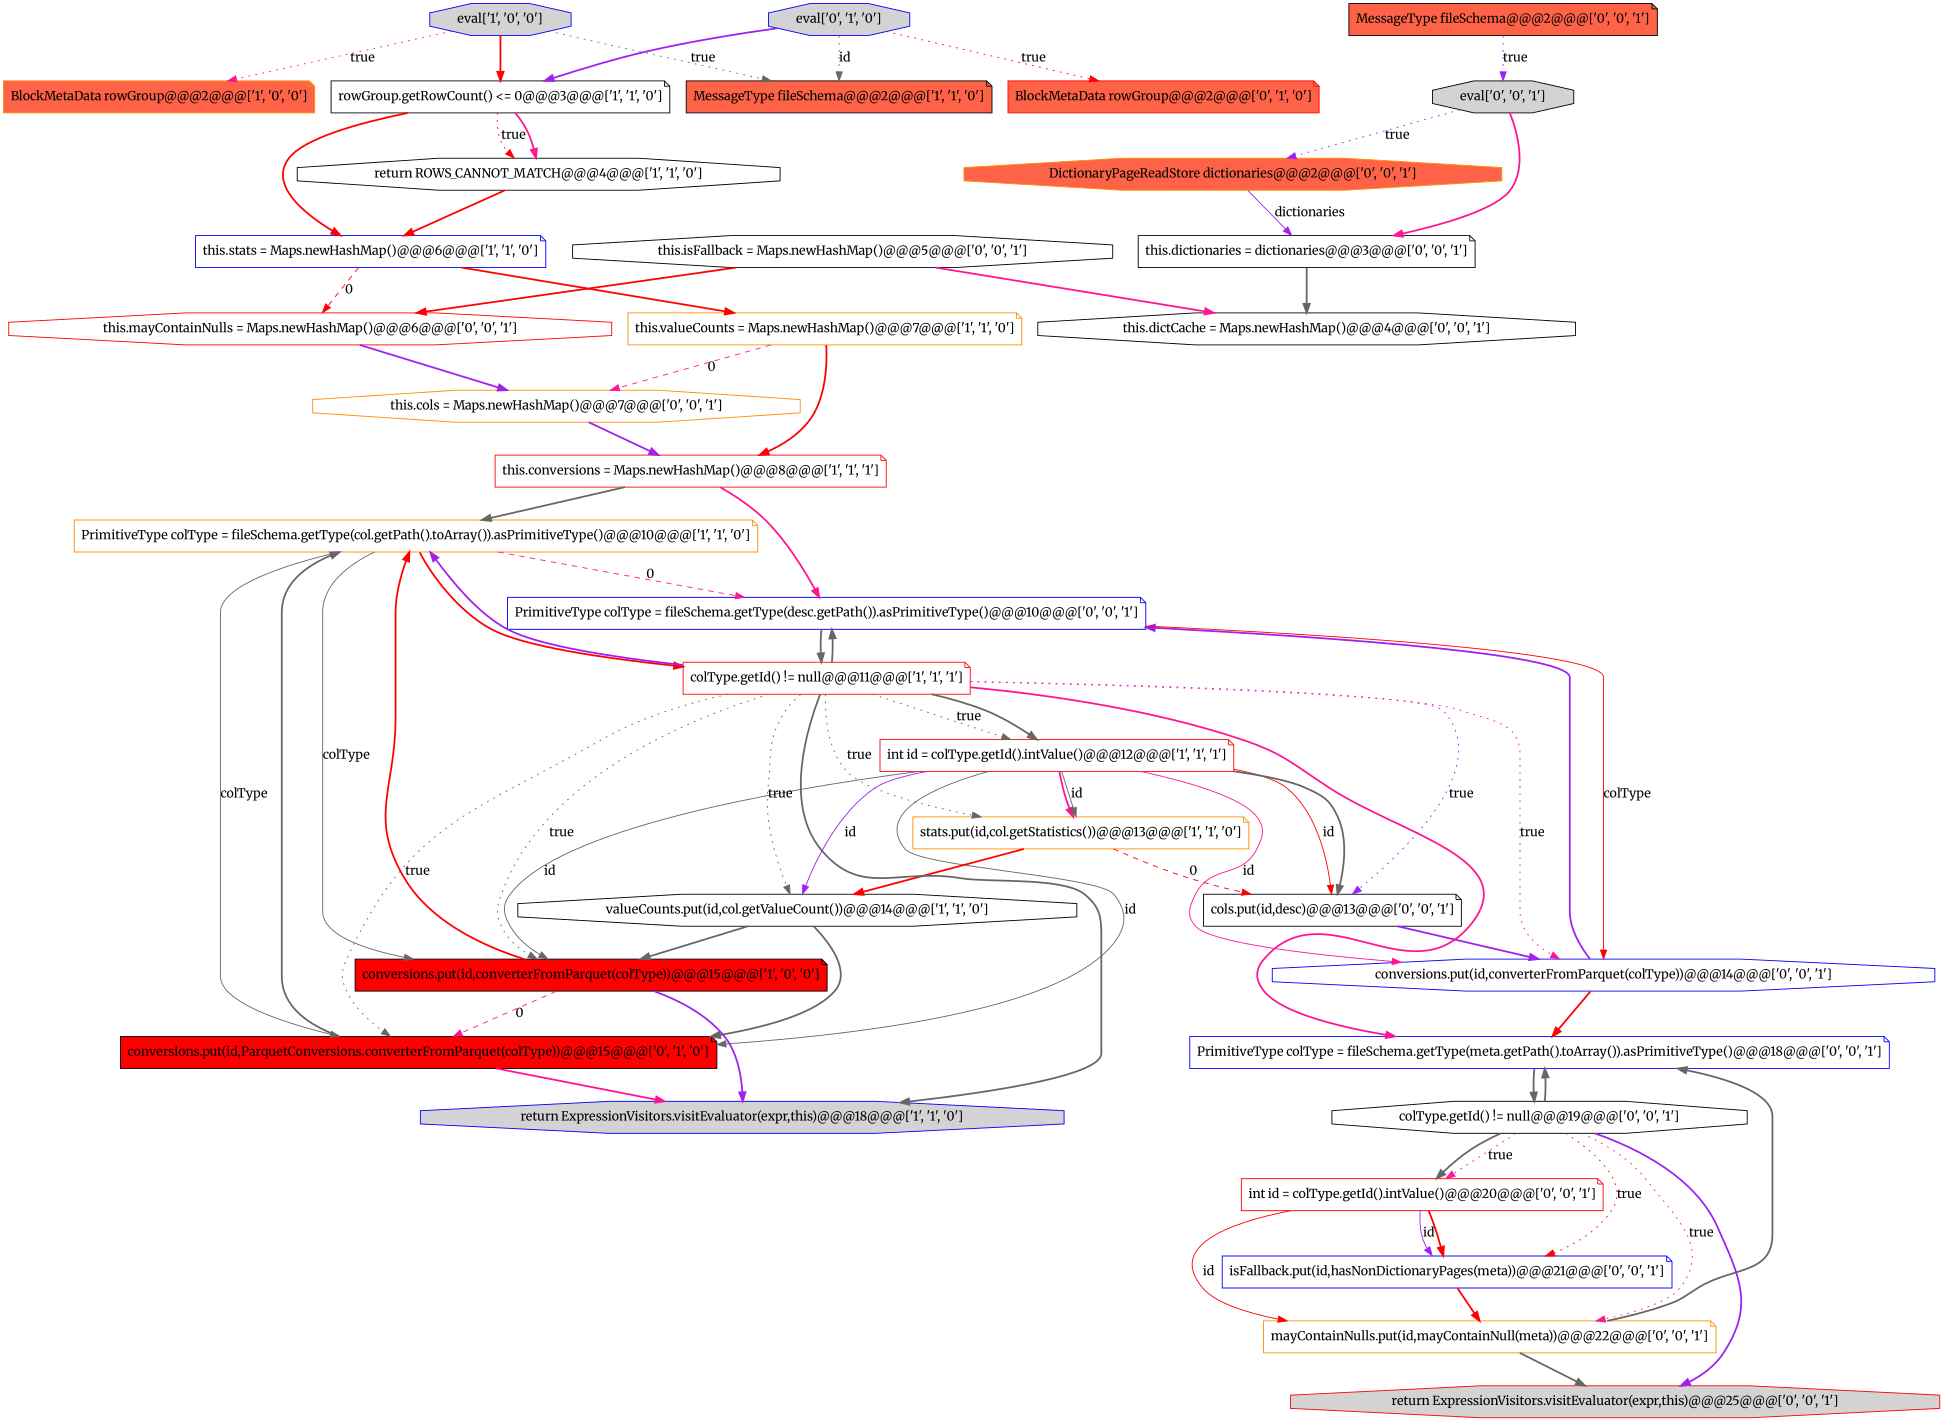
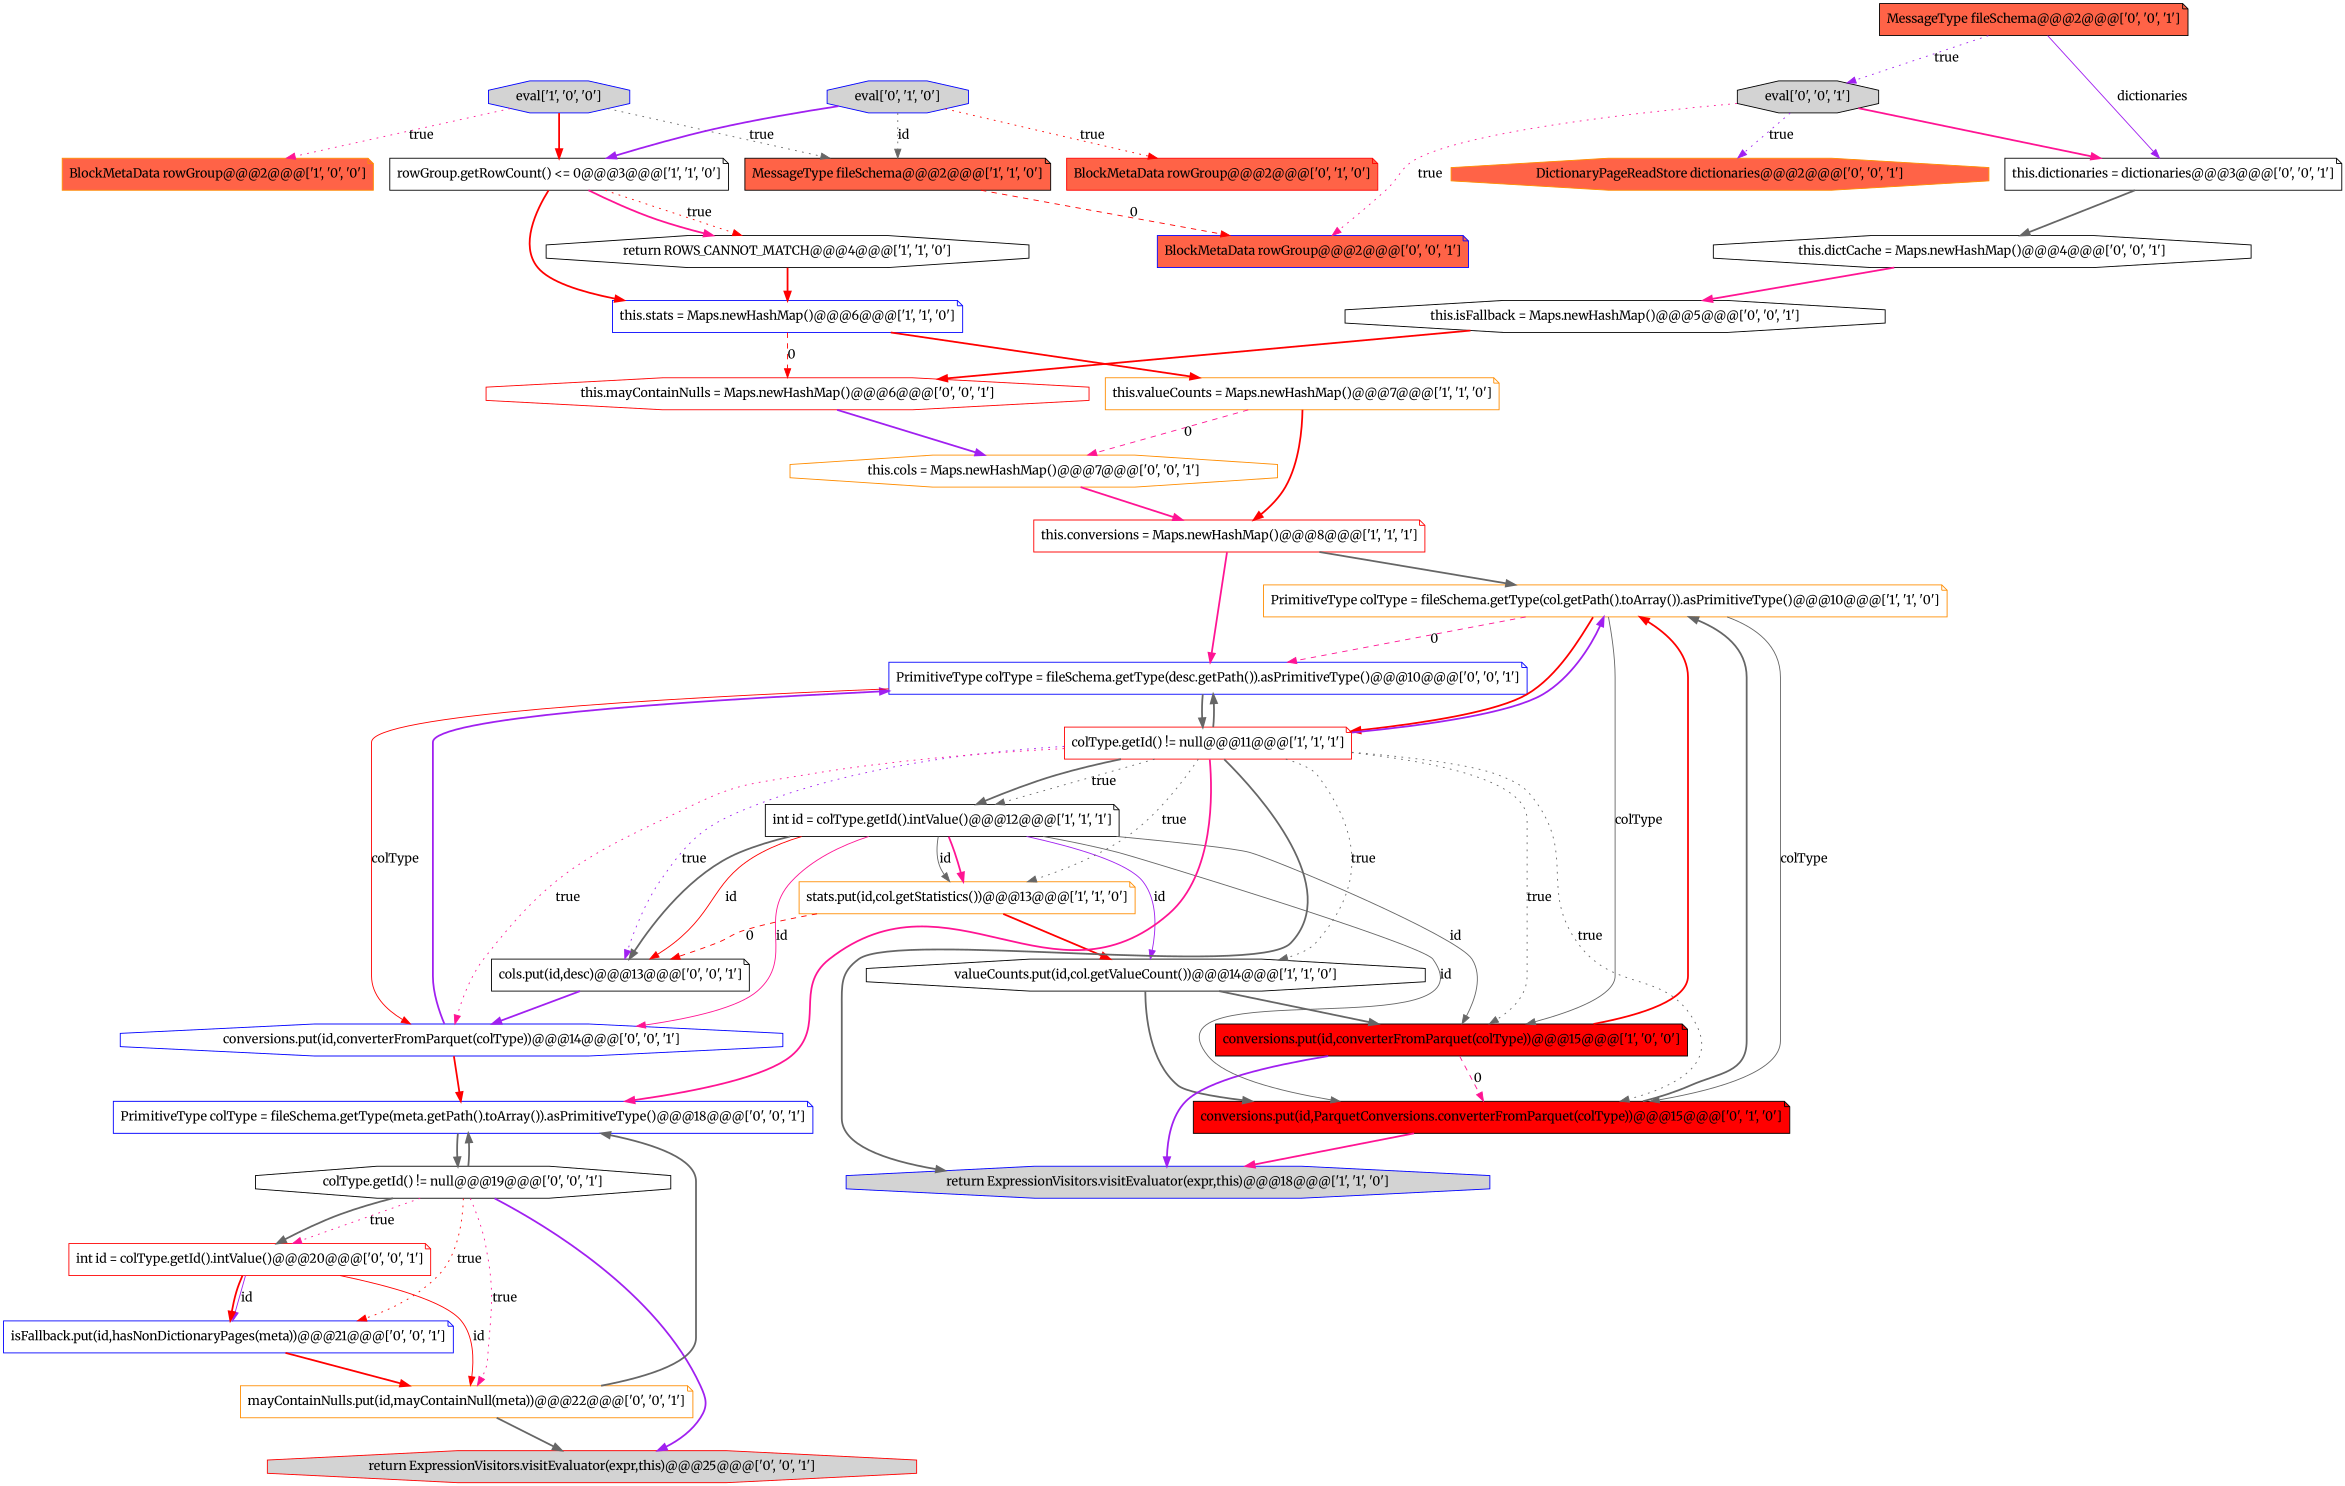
edge "DictionaryPageReadStore dictionaries@@@2@@@['0', '0', '1']" -> "this.dictionaries = dictionaries@@@3@@@['0', '0', '1']": now "MessageType fileSchema@@@2@@@['0', '0', '1']" -> "this.dictionaries = dictionaries@@@3@@@['0', '0', '1']"
node "BlockMetaData rowGroup@@@2@@@['0', '0', '1']": added
edge "this.isFallback = Maps.newHashMap()@@@5@@@['0', '0', '1']" -> "this.dictCache = Maps.newHashMap()@@@4@@@['0', '0', '1']": reversed
edge "this.cols = Maps.newHashMap()@@@7@@@['0', '0', '1']" -> "this.conversions = Maps.newHashMap()@@@8@@@['1', '1', '1']": color purple -> deeppink
node "int id = colType.getId().intValue()@@@12@@@['1', '1', '1']": color red -> black
